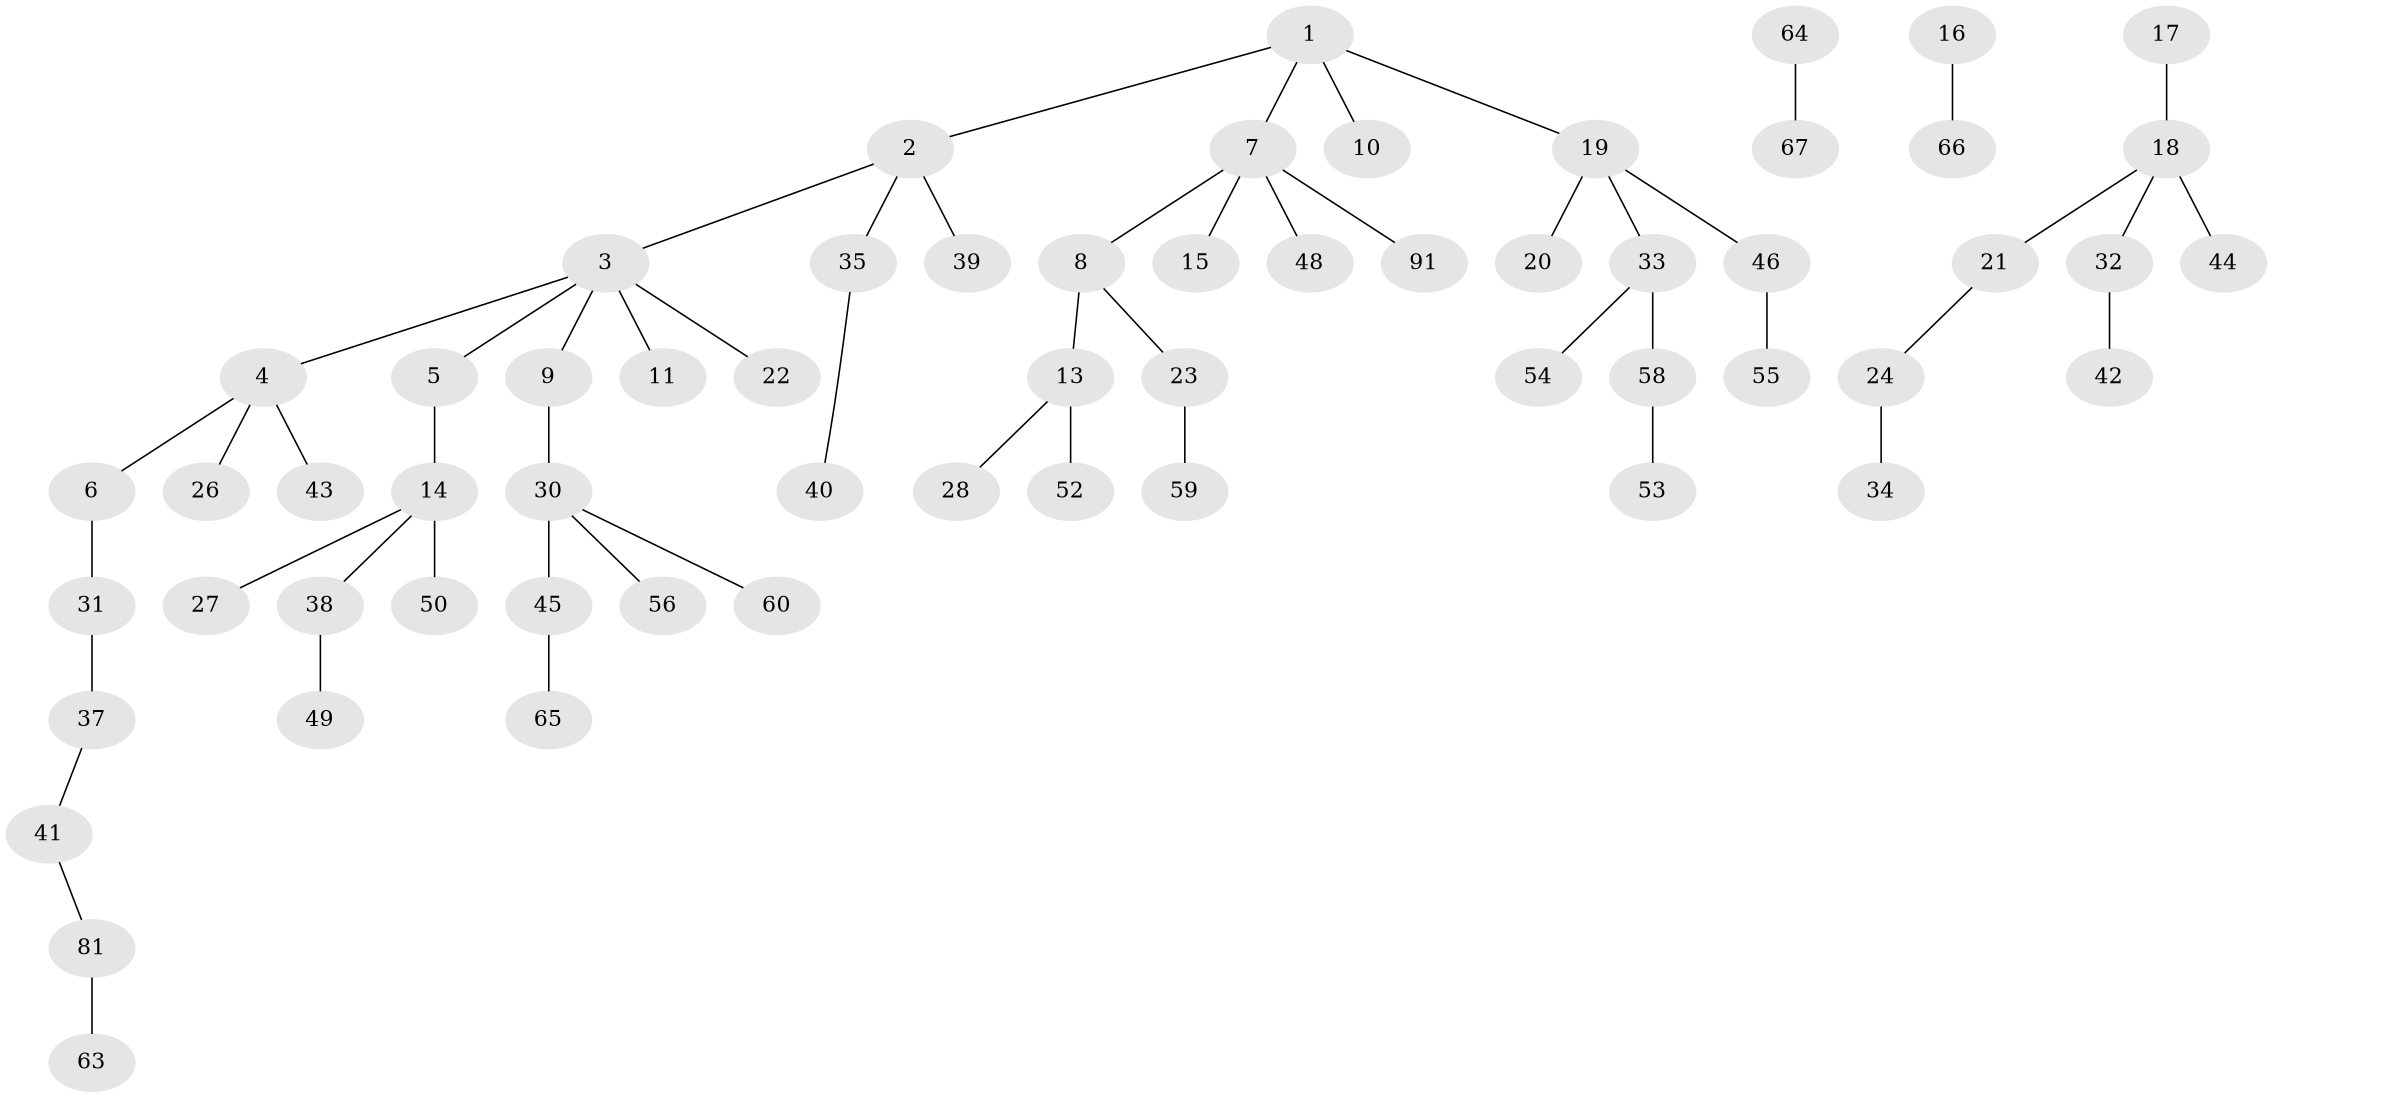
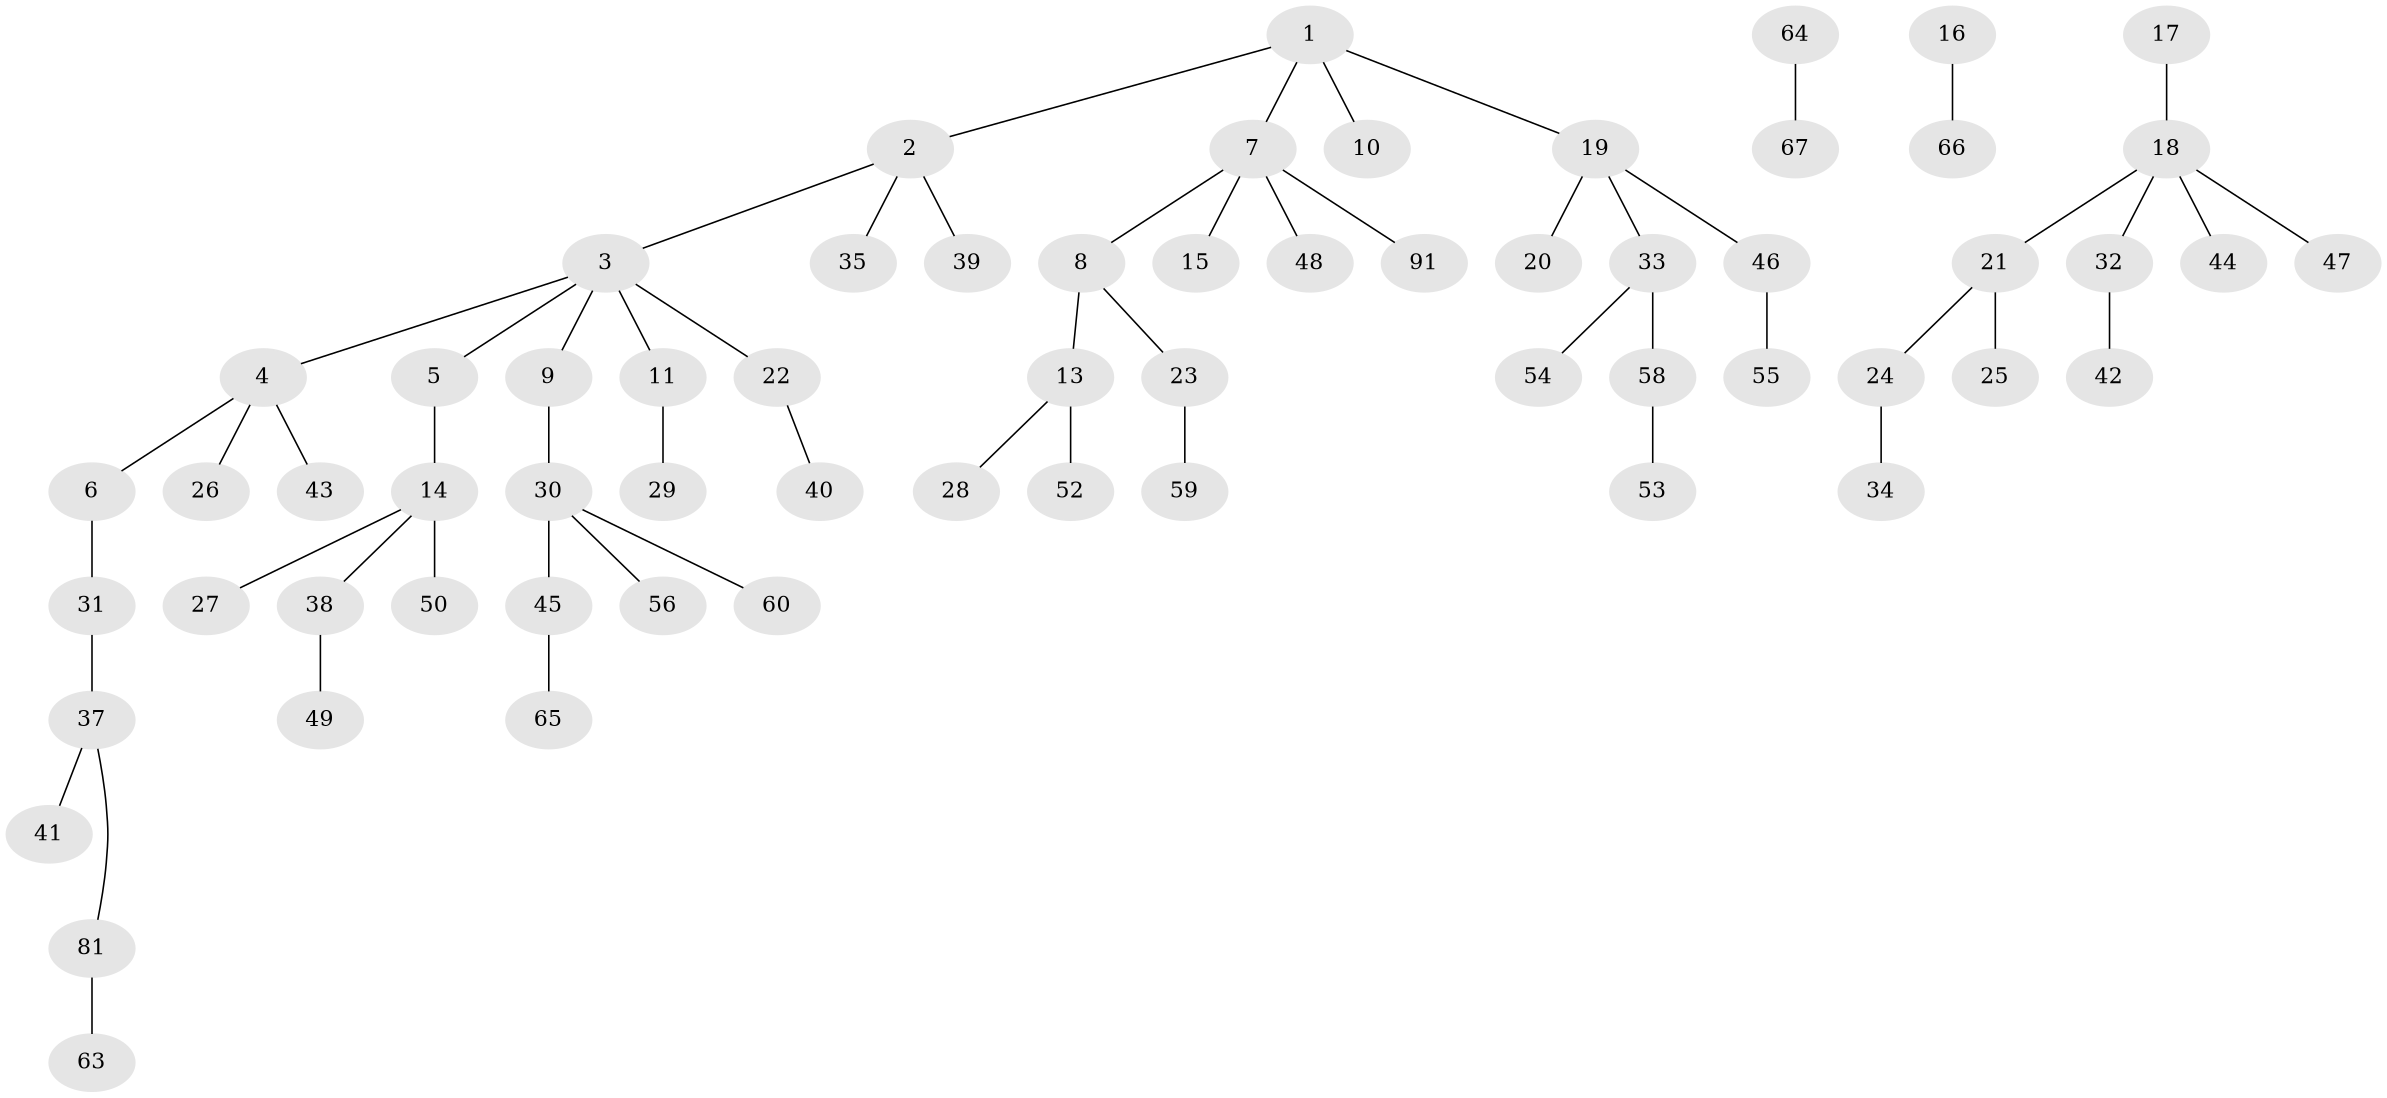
node "47": added
node "25": added
edge "35" -- "40": now "22" -- "40"
node "29": added
edge "41" -- "81": now "37" -- "81"
